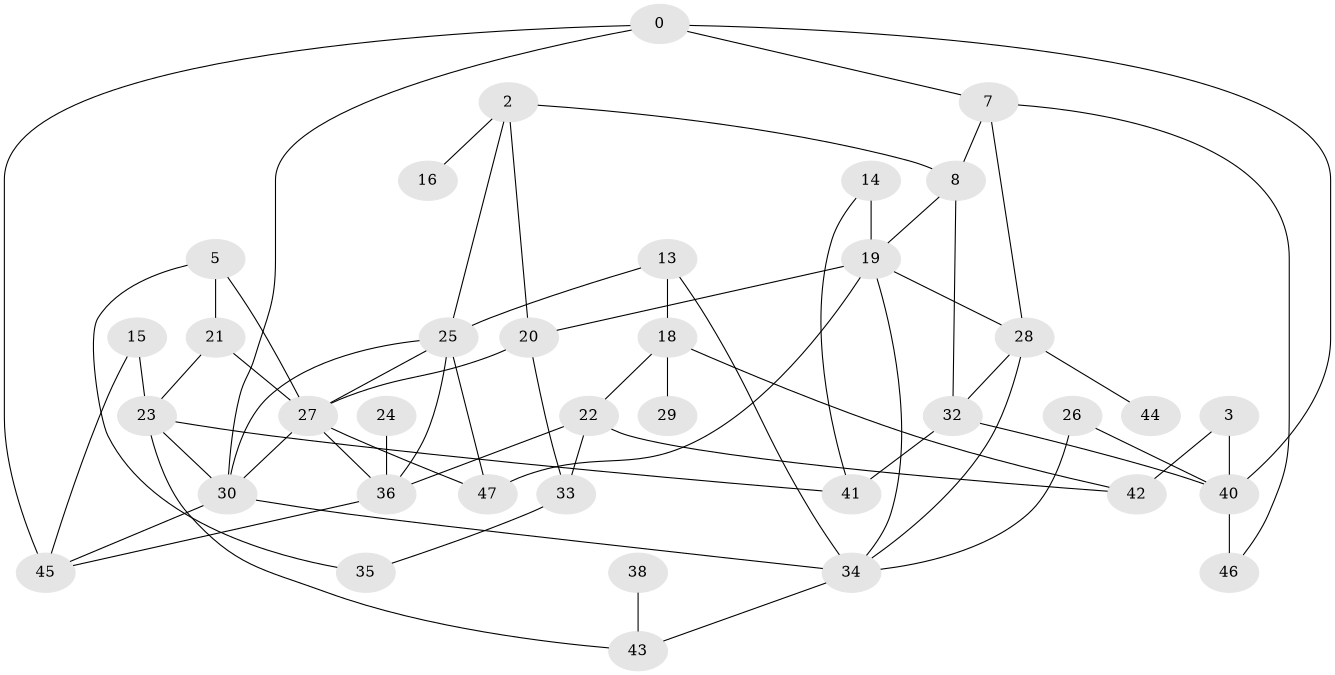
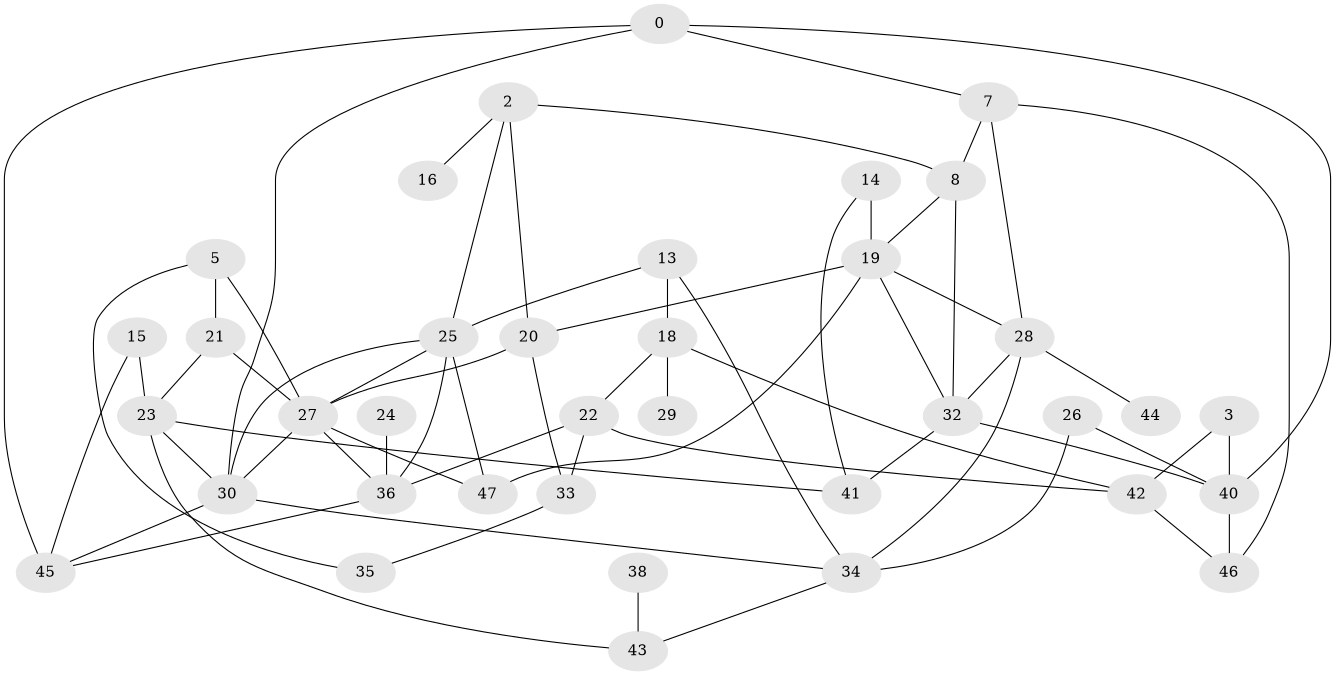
edge "19" -- "34": now "19" -- "32"
edge "42" -- "46": added
